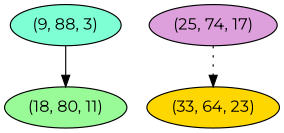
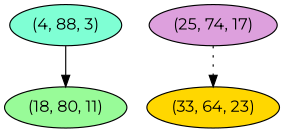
node "(9, 88, 3)": label "(9, 88, 3)" -> "(4, 88, 3)"
